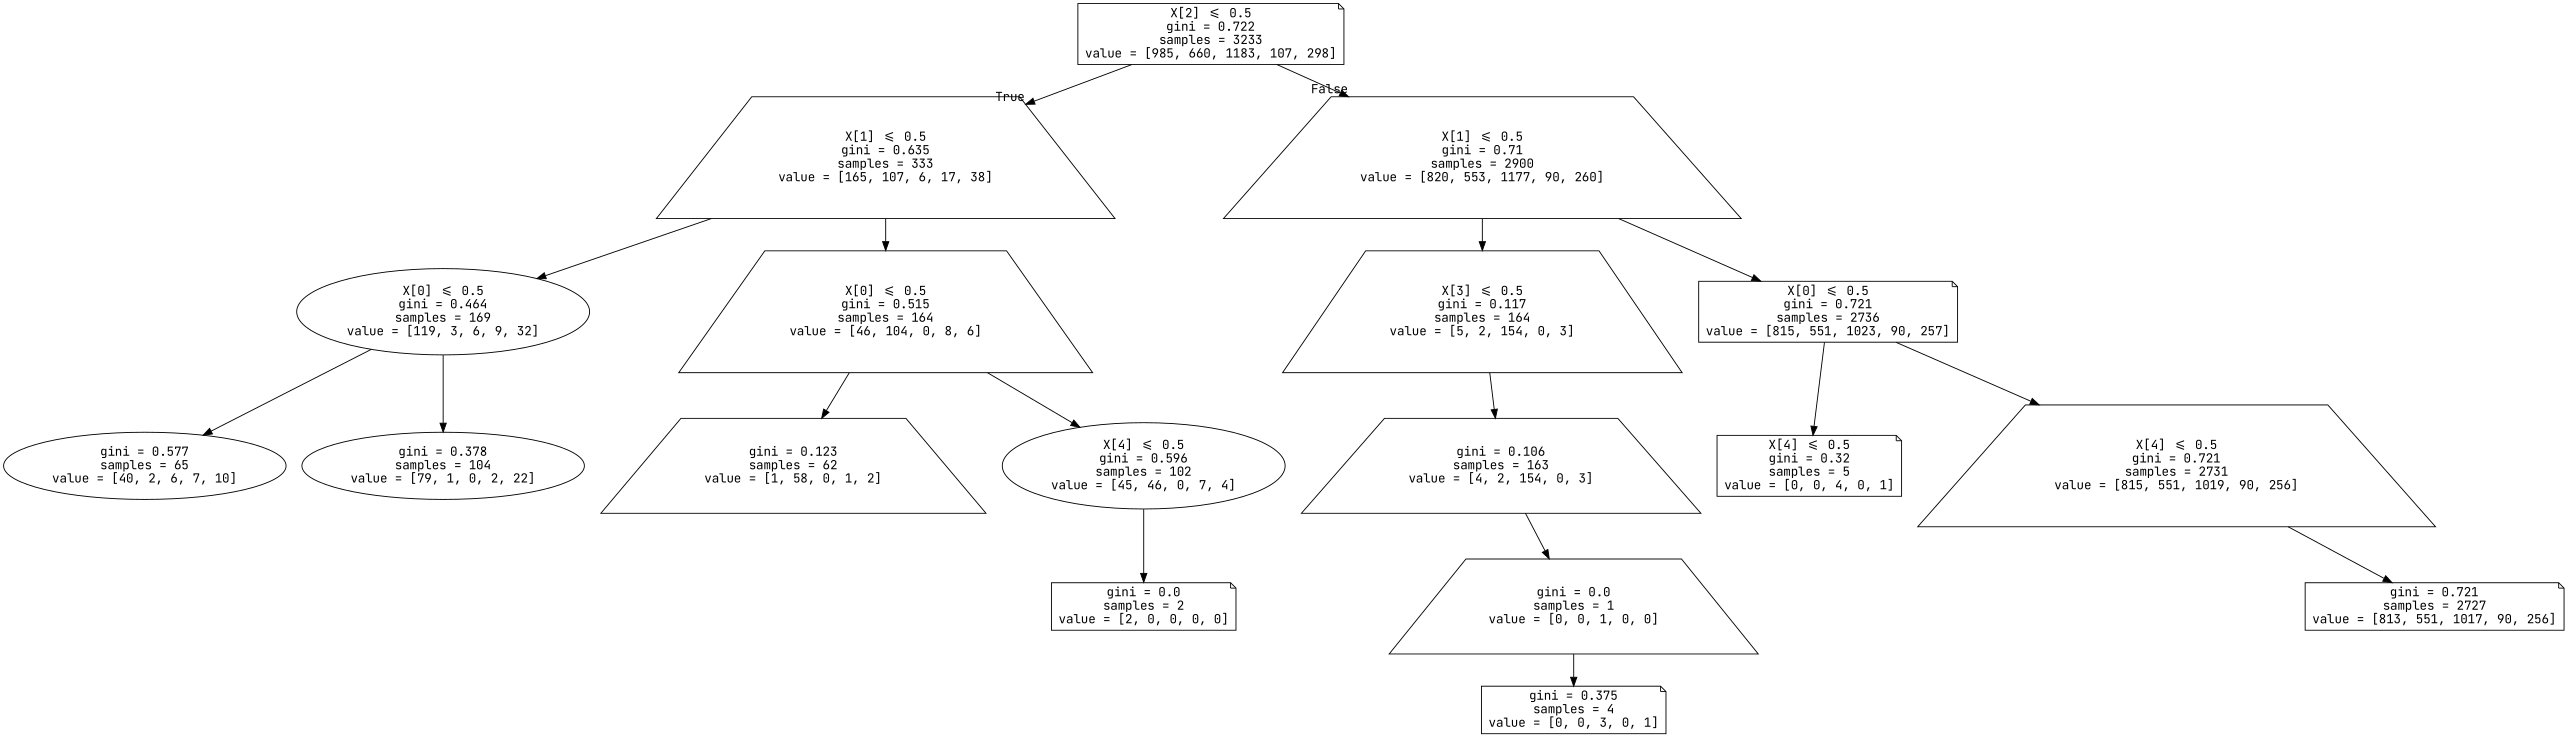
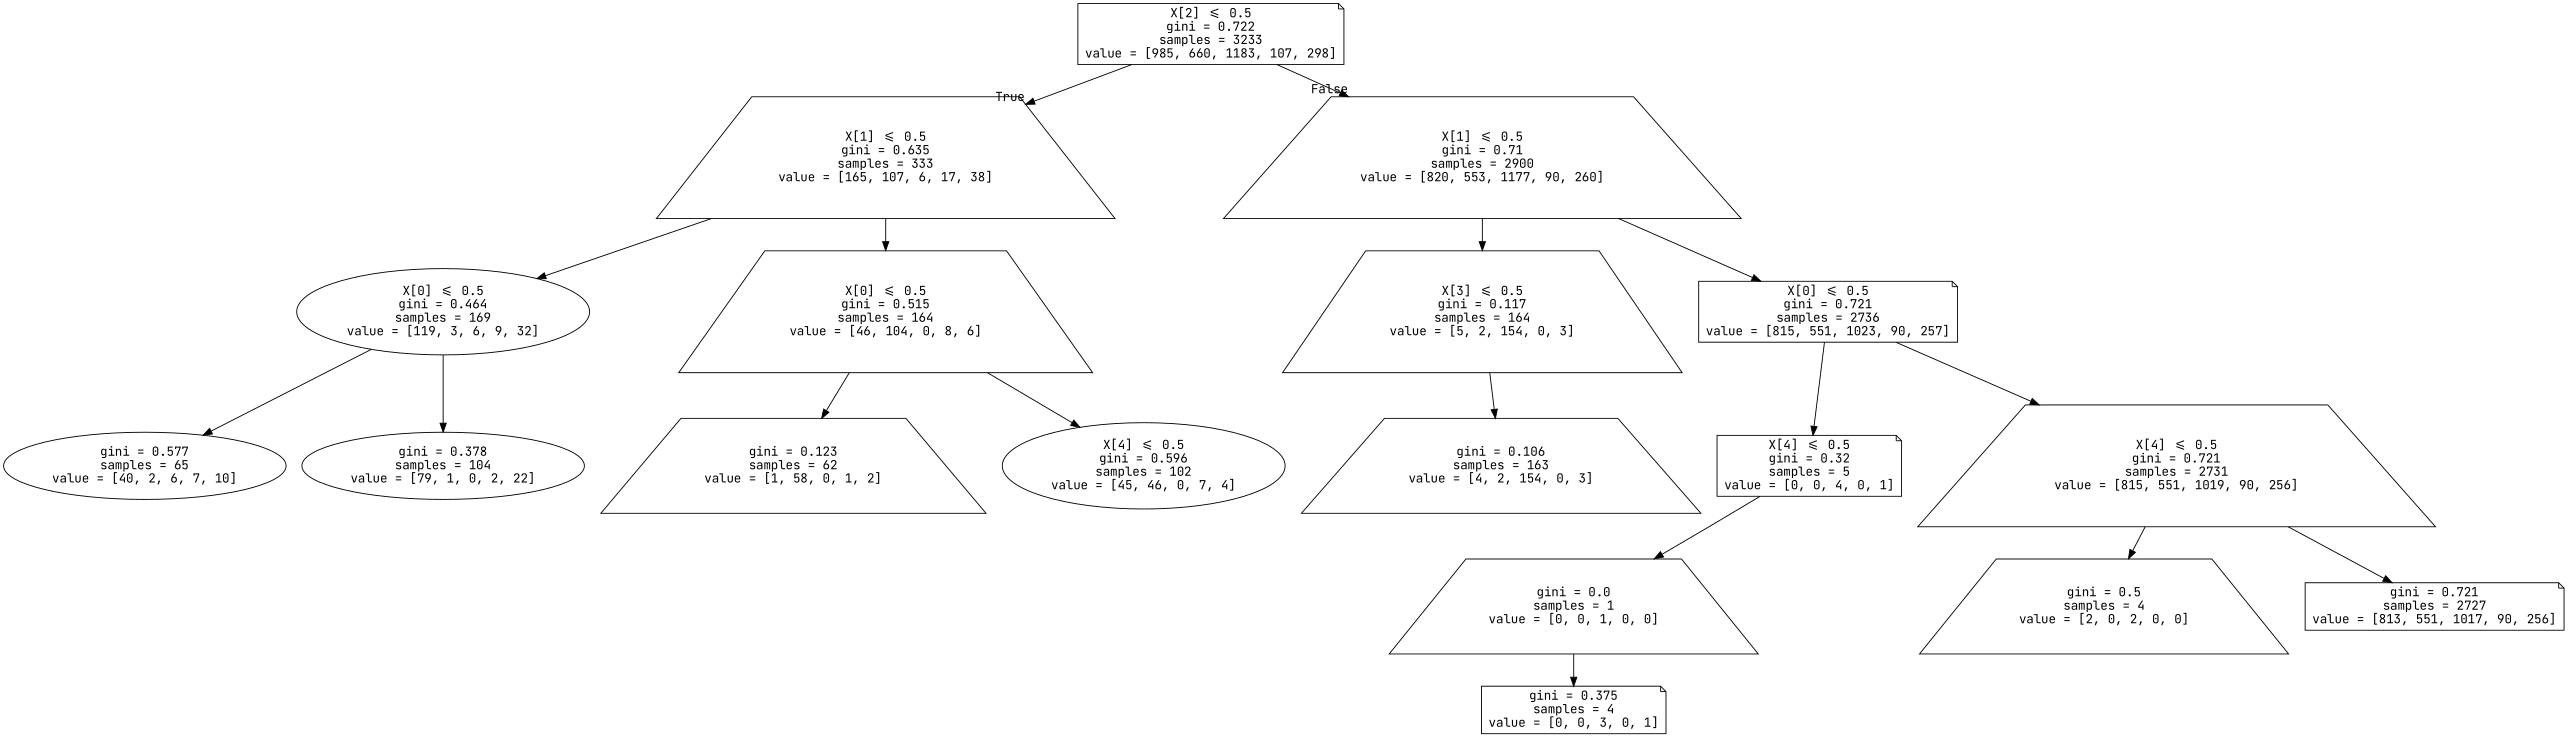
edge "gini = 0.106 samples = 163 value = [4, 2, 154, 0, 3]" -> "gini = 0.0 samples = 1 value = [0, 0, 1, 0, 0]": now "X[4] <= 0.5 gini = 0.32 samples = 5 value = [0, 0, 4, 0, 1]" -> "gini = 0.0 samples = 1 value = [0, 0, 1, 0, 0]"
node "gini = 0.0 samples = 2 value = [2, 0, 0, 0, 0]": removed
node "gini = 0.5 samples = 4 value = [2, 0, 2, 0, 0]": added
